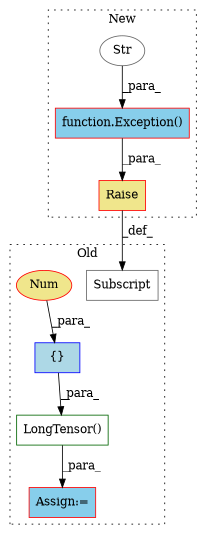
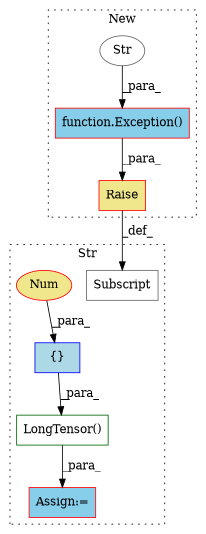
cluster "Old": label "Old" -> "Str"
